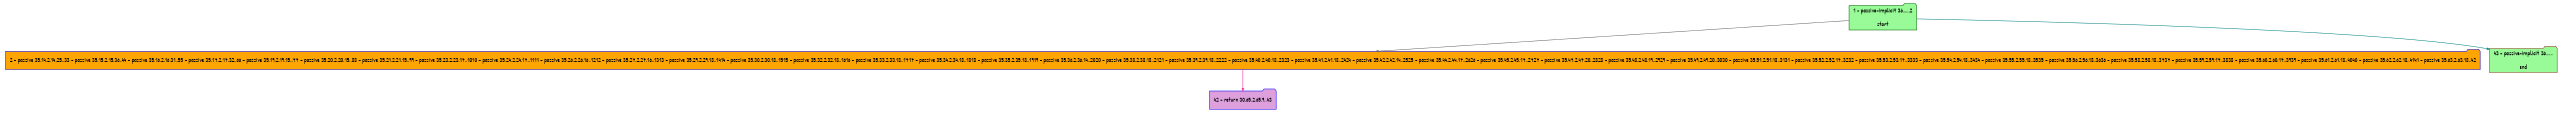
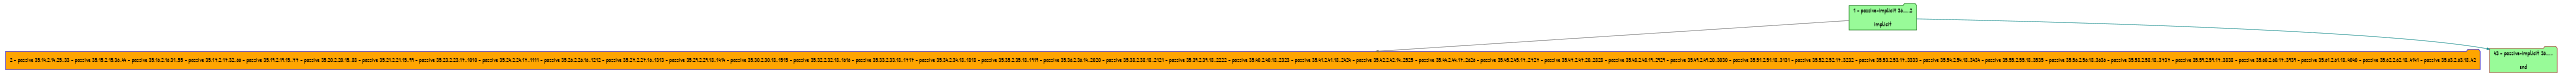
node "1 - passive-implicit 36,,,,,,2 start": label "1 - passive-implicit 36,,,,,,2 start" -> "1 - passive-implicit 36,,,,,,2 implicit"
node "42 - return 30,65,2,65,9,,43": removed
